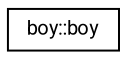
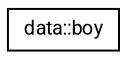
node "boy::boy": label "boy::boy" -> "data::boy"
